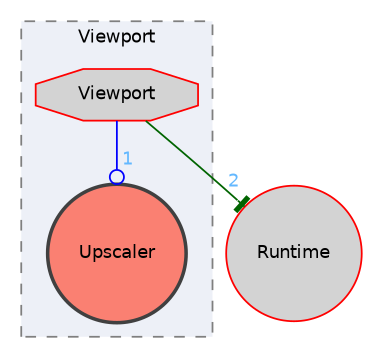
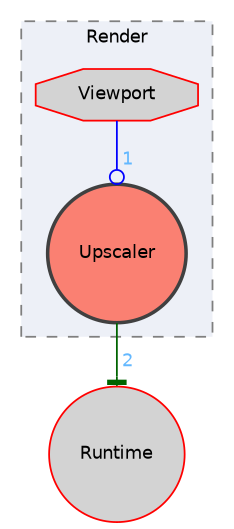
cluster "Viewport": label "Viewport" -> "Render"
edge "Viewport" -> "Runtime": now "Upscaler" -> "Runtime"
